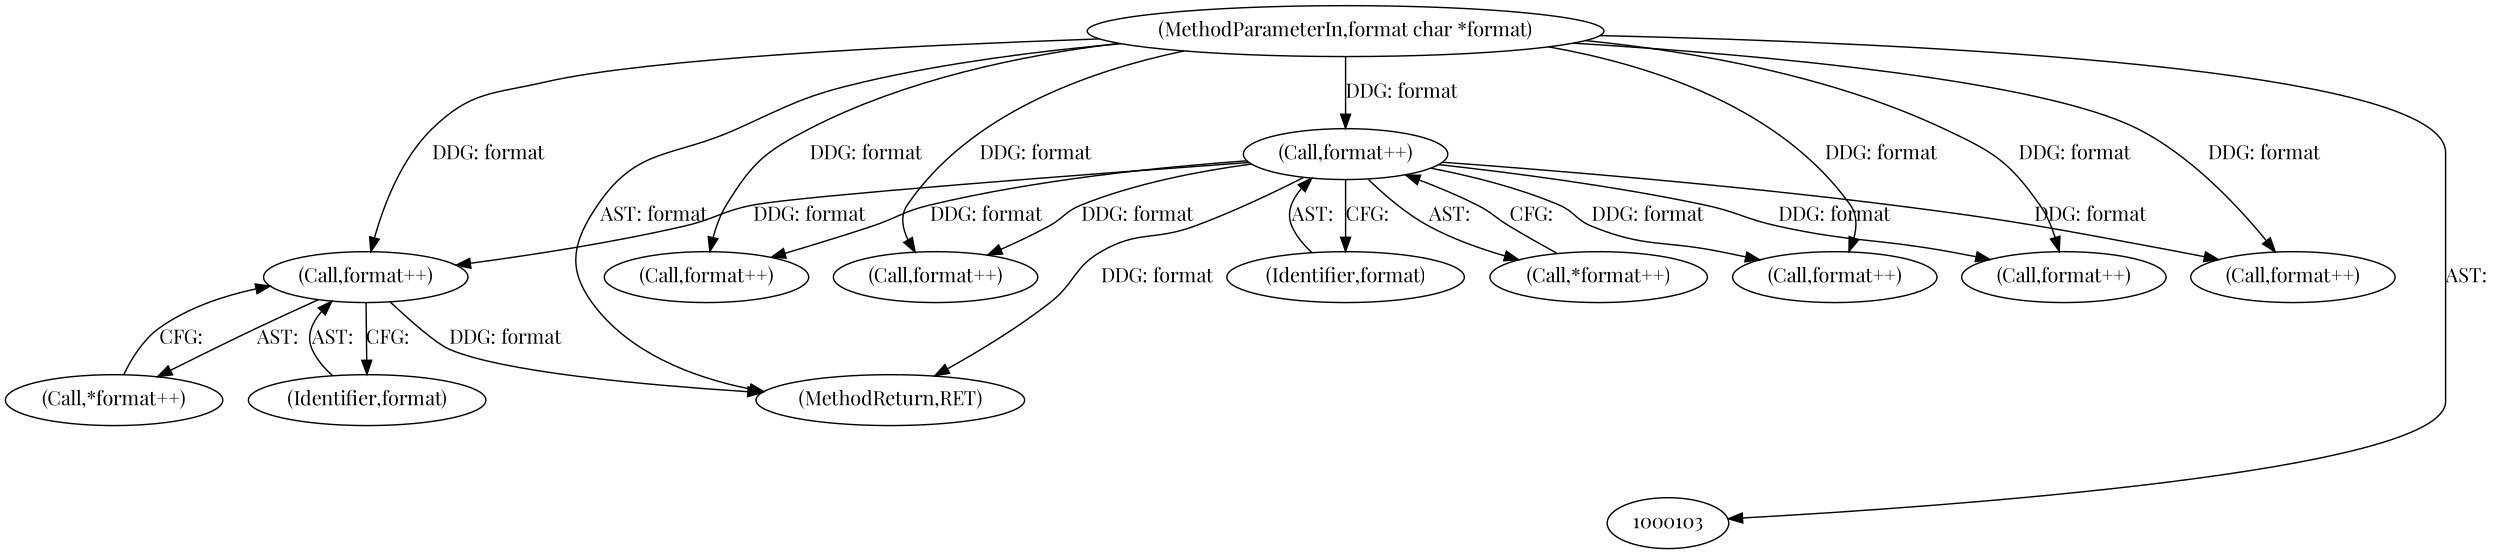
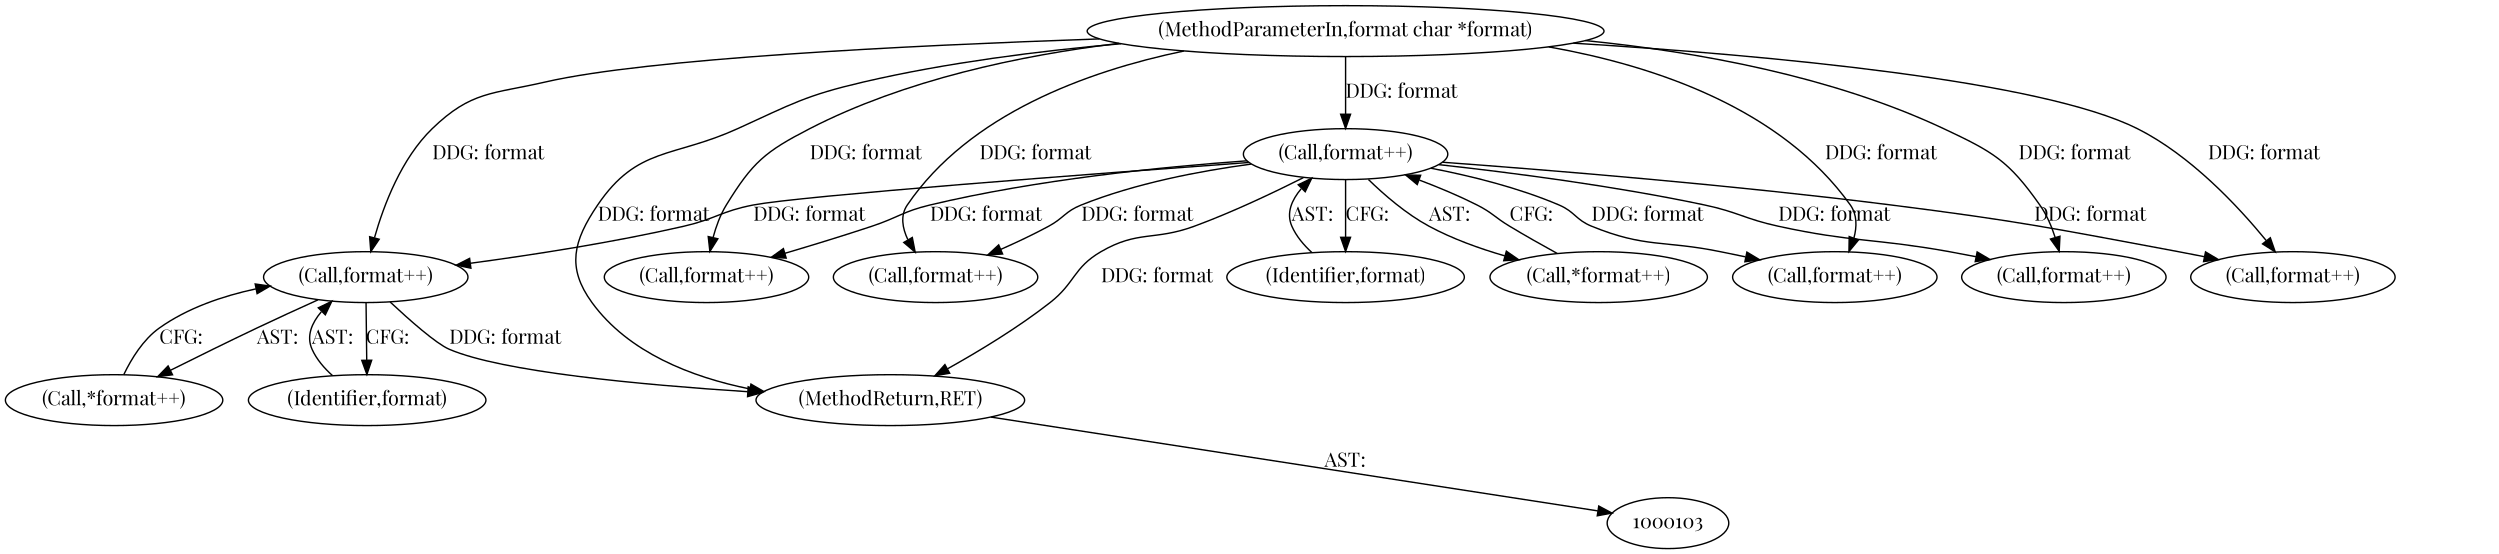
edge "(MethodParameterIn,format char *format)" -> "1000103": now "(MethodReturn,RET)" -> "1000103"
edge "(MethodParameterIn,format char *format)" -> "(MethodReturn,RET)": label "AST: format" -> "DDG: format"
